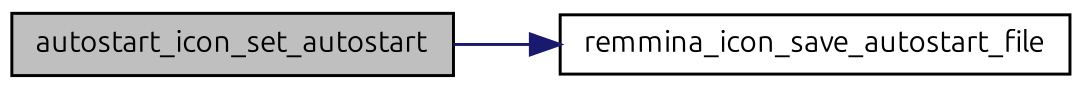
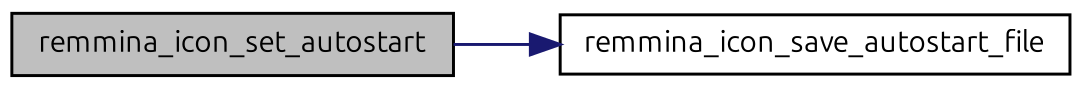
node "autostart_icon_set_autostart": label "autostart_icon_set_autostart" -> "remmina_icon_set_autostart"
